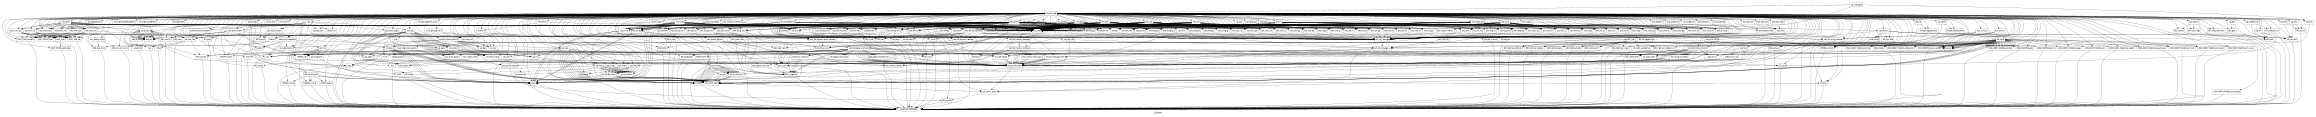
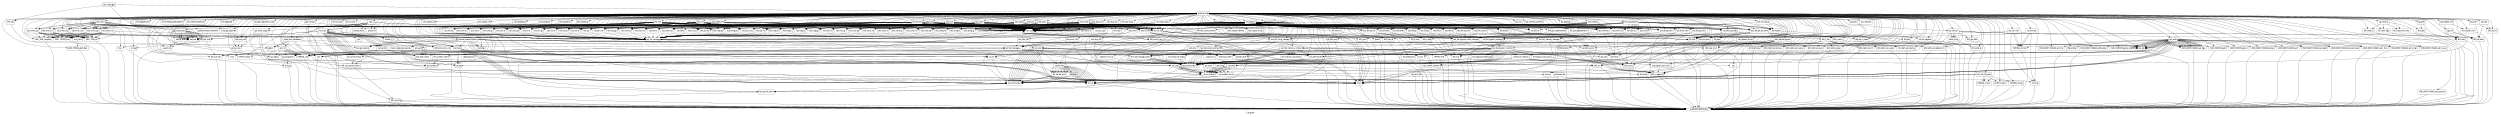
node "test_double_gt": added
node "opt_unknown": added
